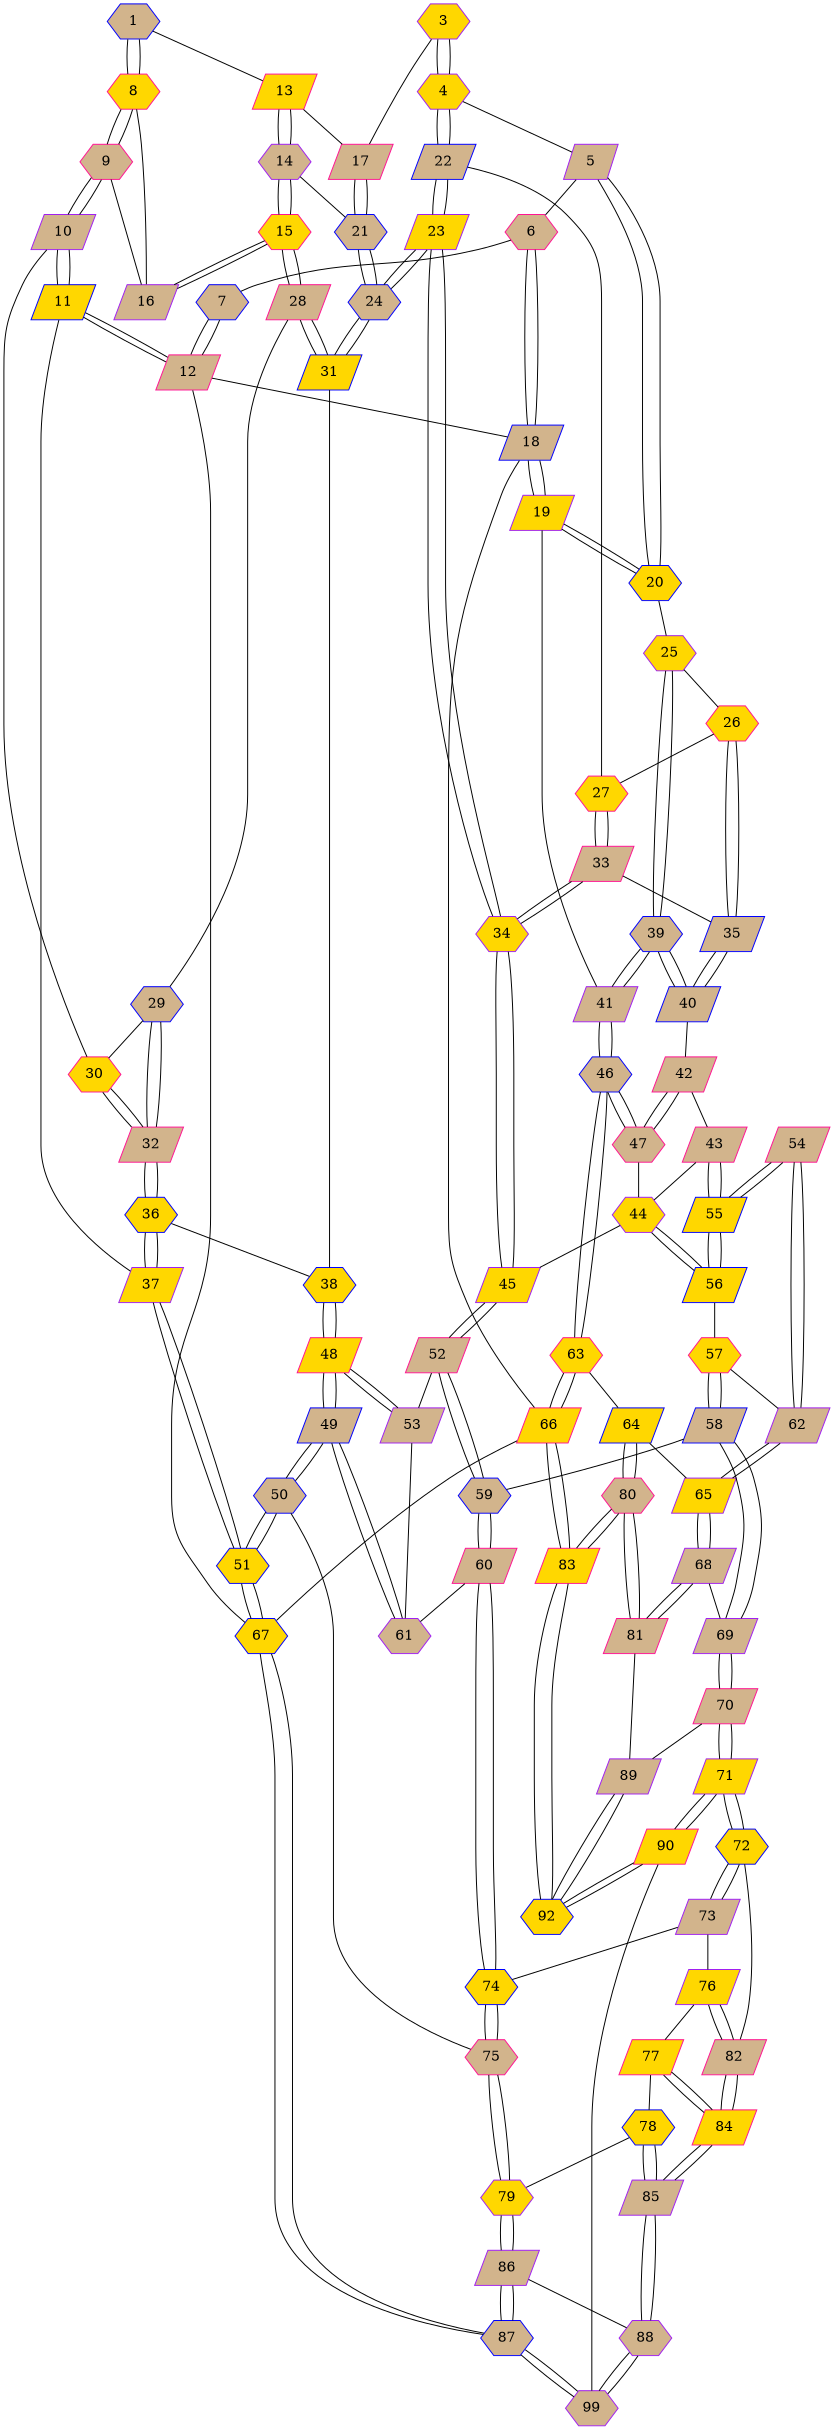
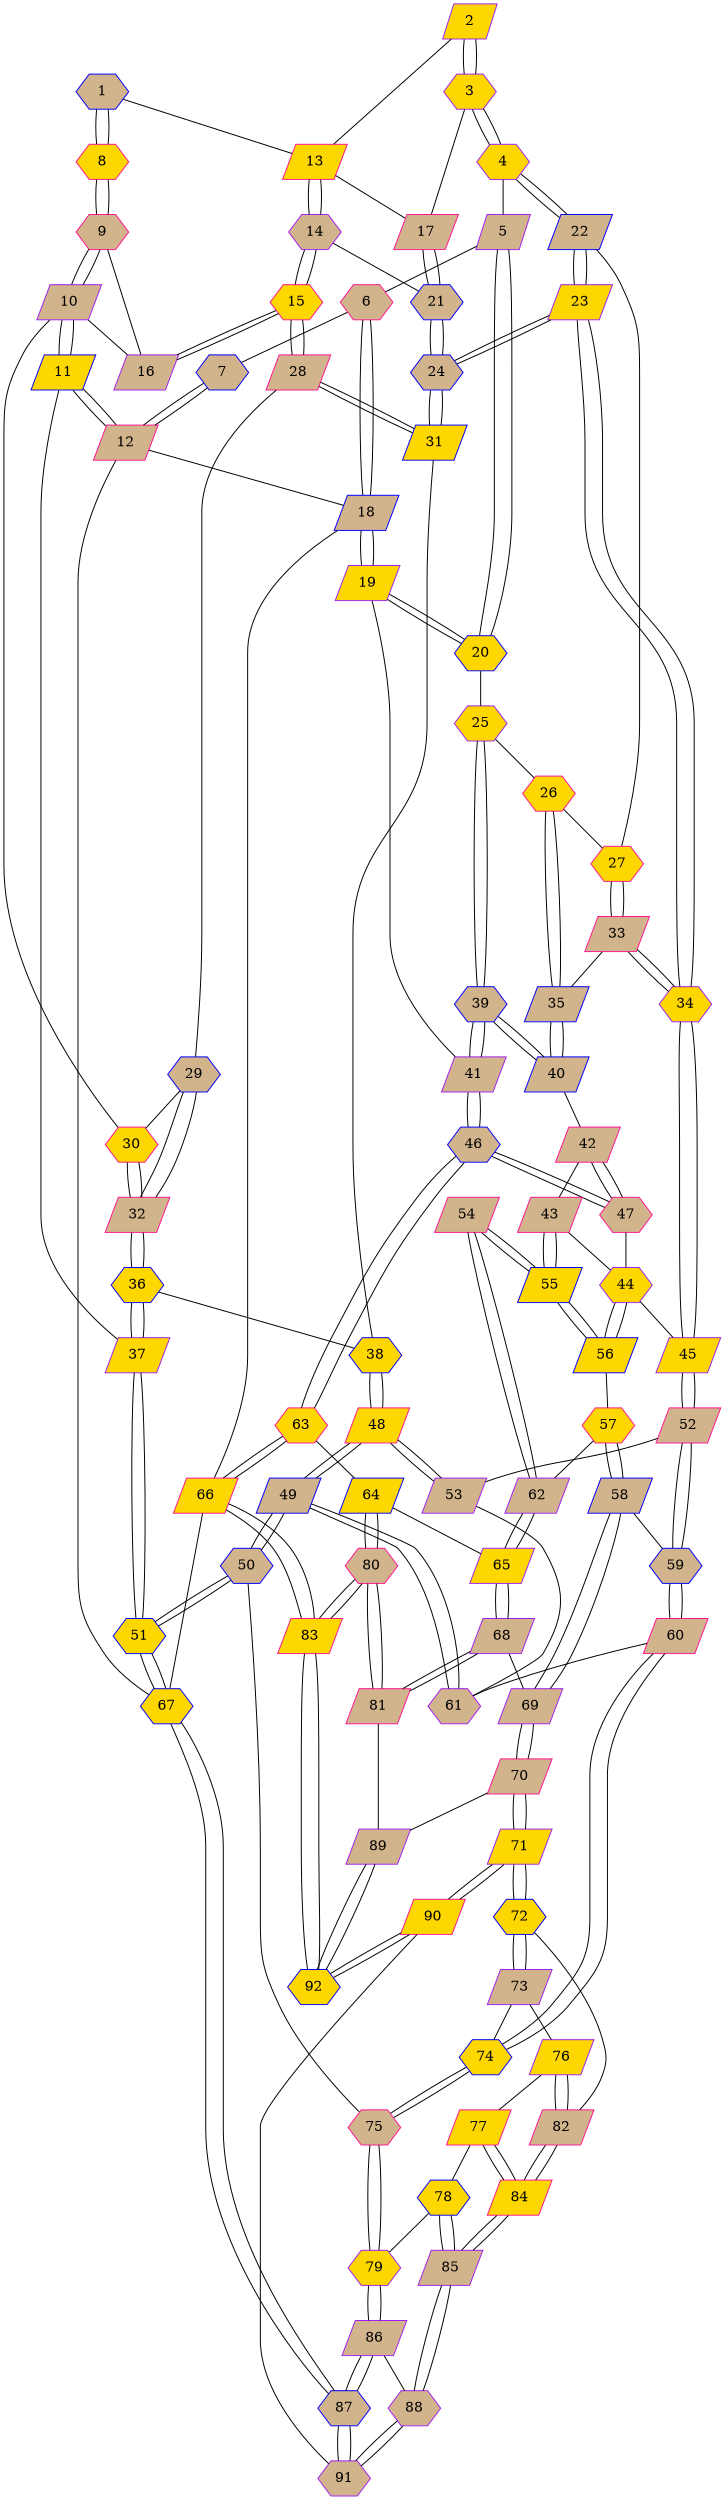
node "2": added
edge "8" -- "16": now "10" -- "16"
node "99": label "99" -> "91"
